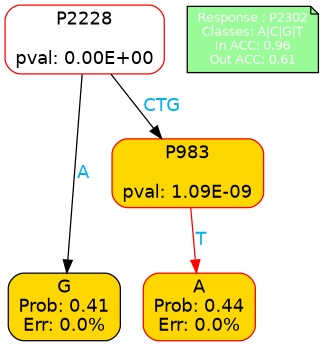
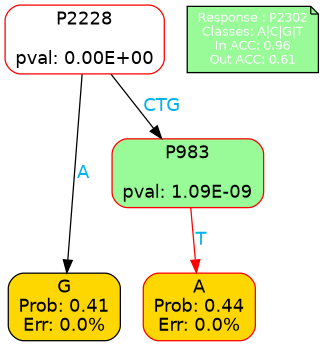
node "P983 pval: 1.09E-09": fillcolor gold -> palegreen
